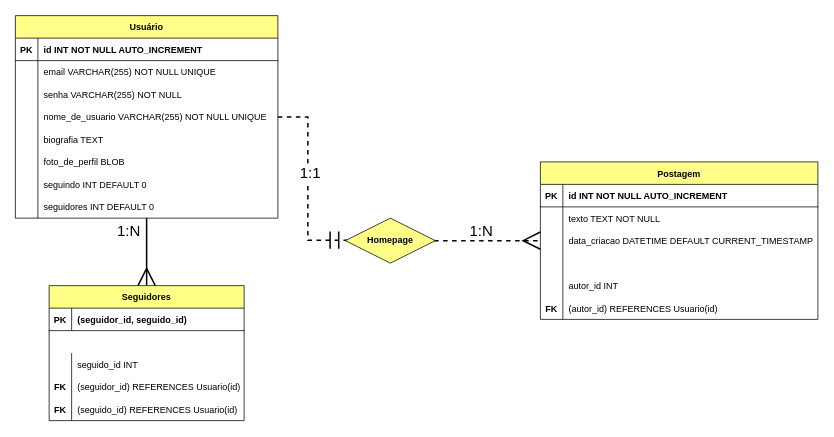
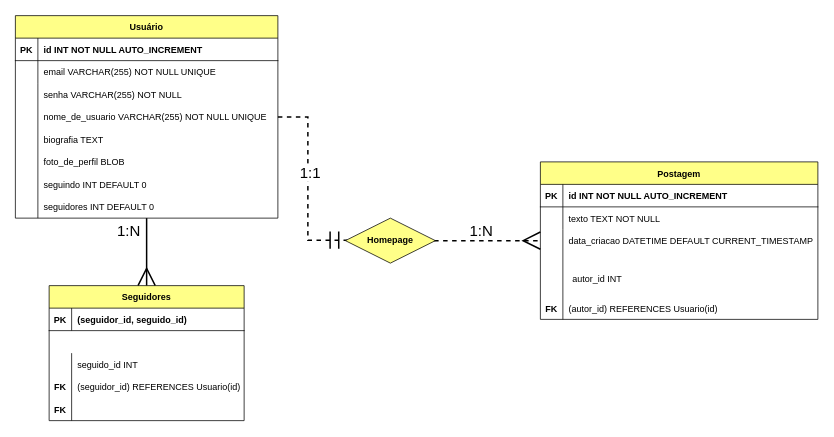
node "autor_id INT": moved (675, 285) -> (679, 278)
node "(seguido_id) REFERENCES Usuario(id)": removed
